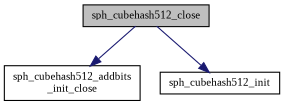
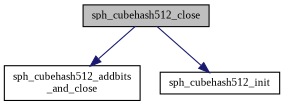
node "sph_cubehash512_addbits _init_close": label "sph_cubehash512_addbits _init_close" -> "sph_cubehash512_addbits _and_close"
